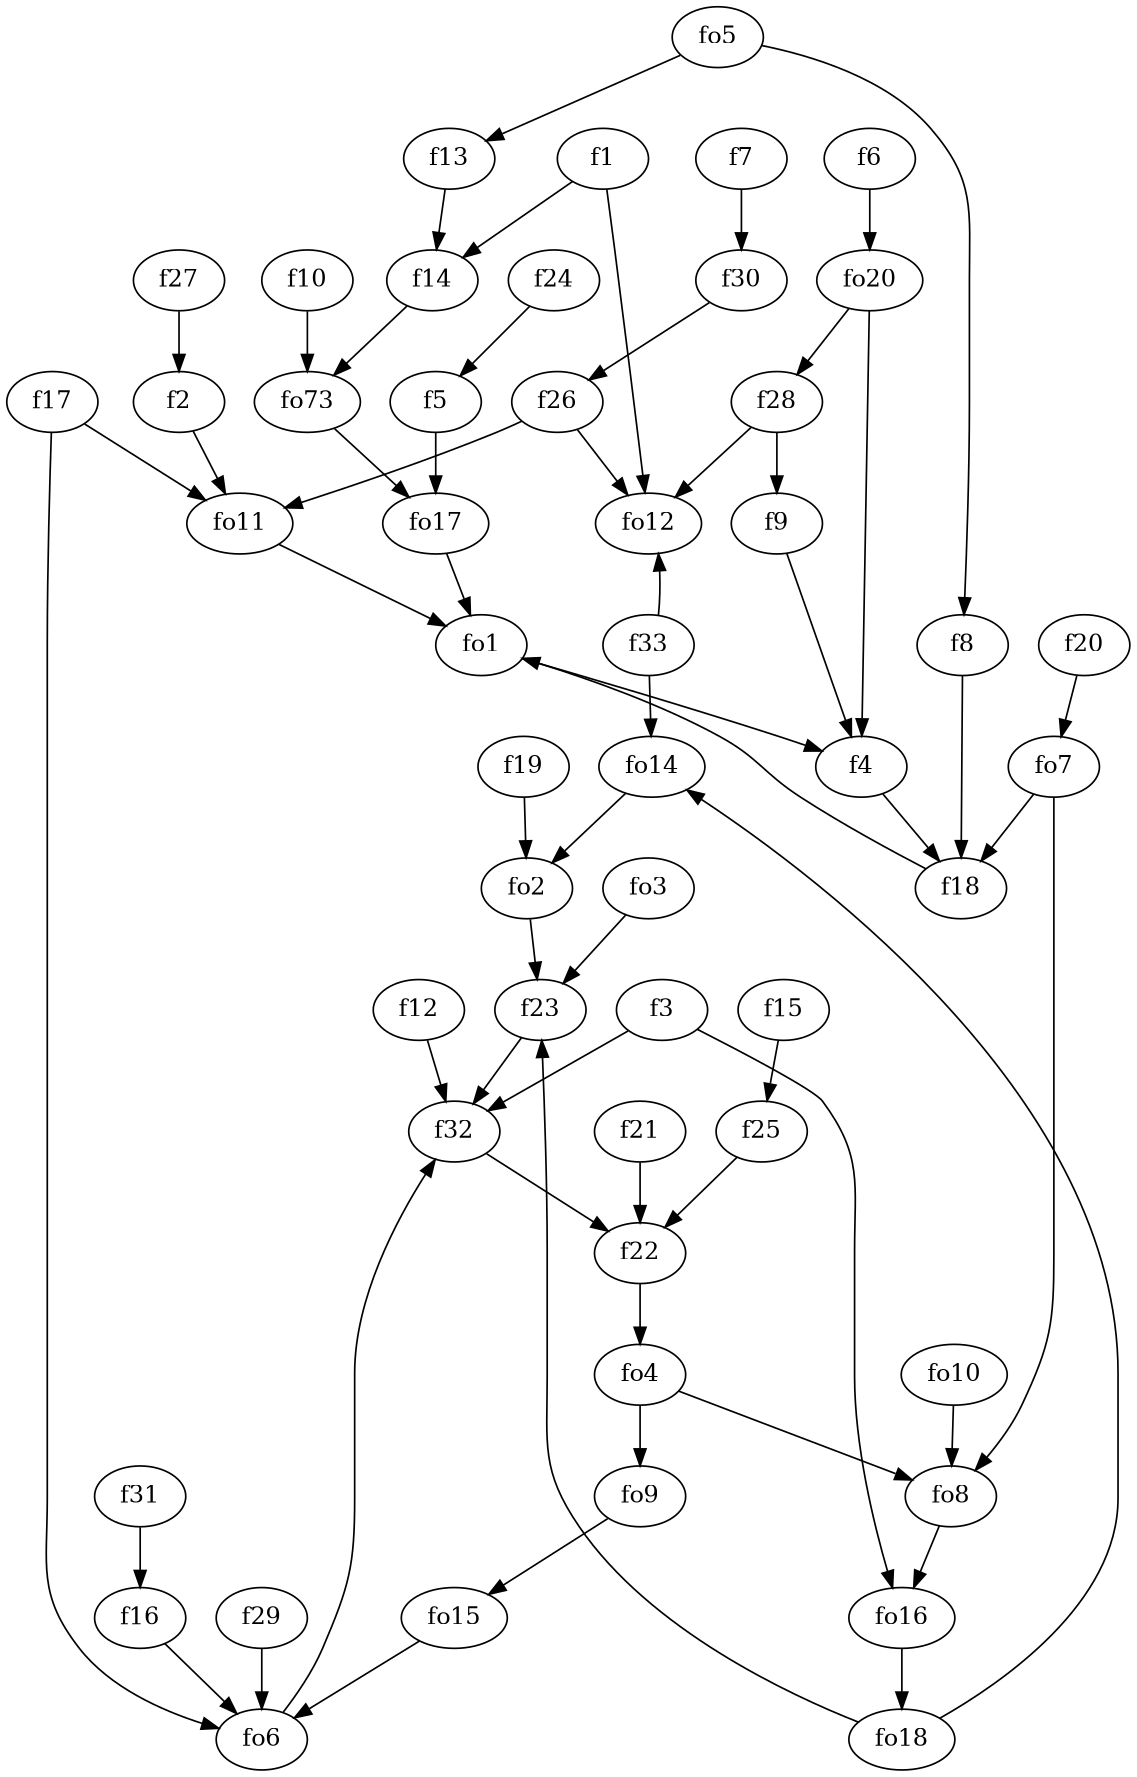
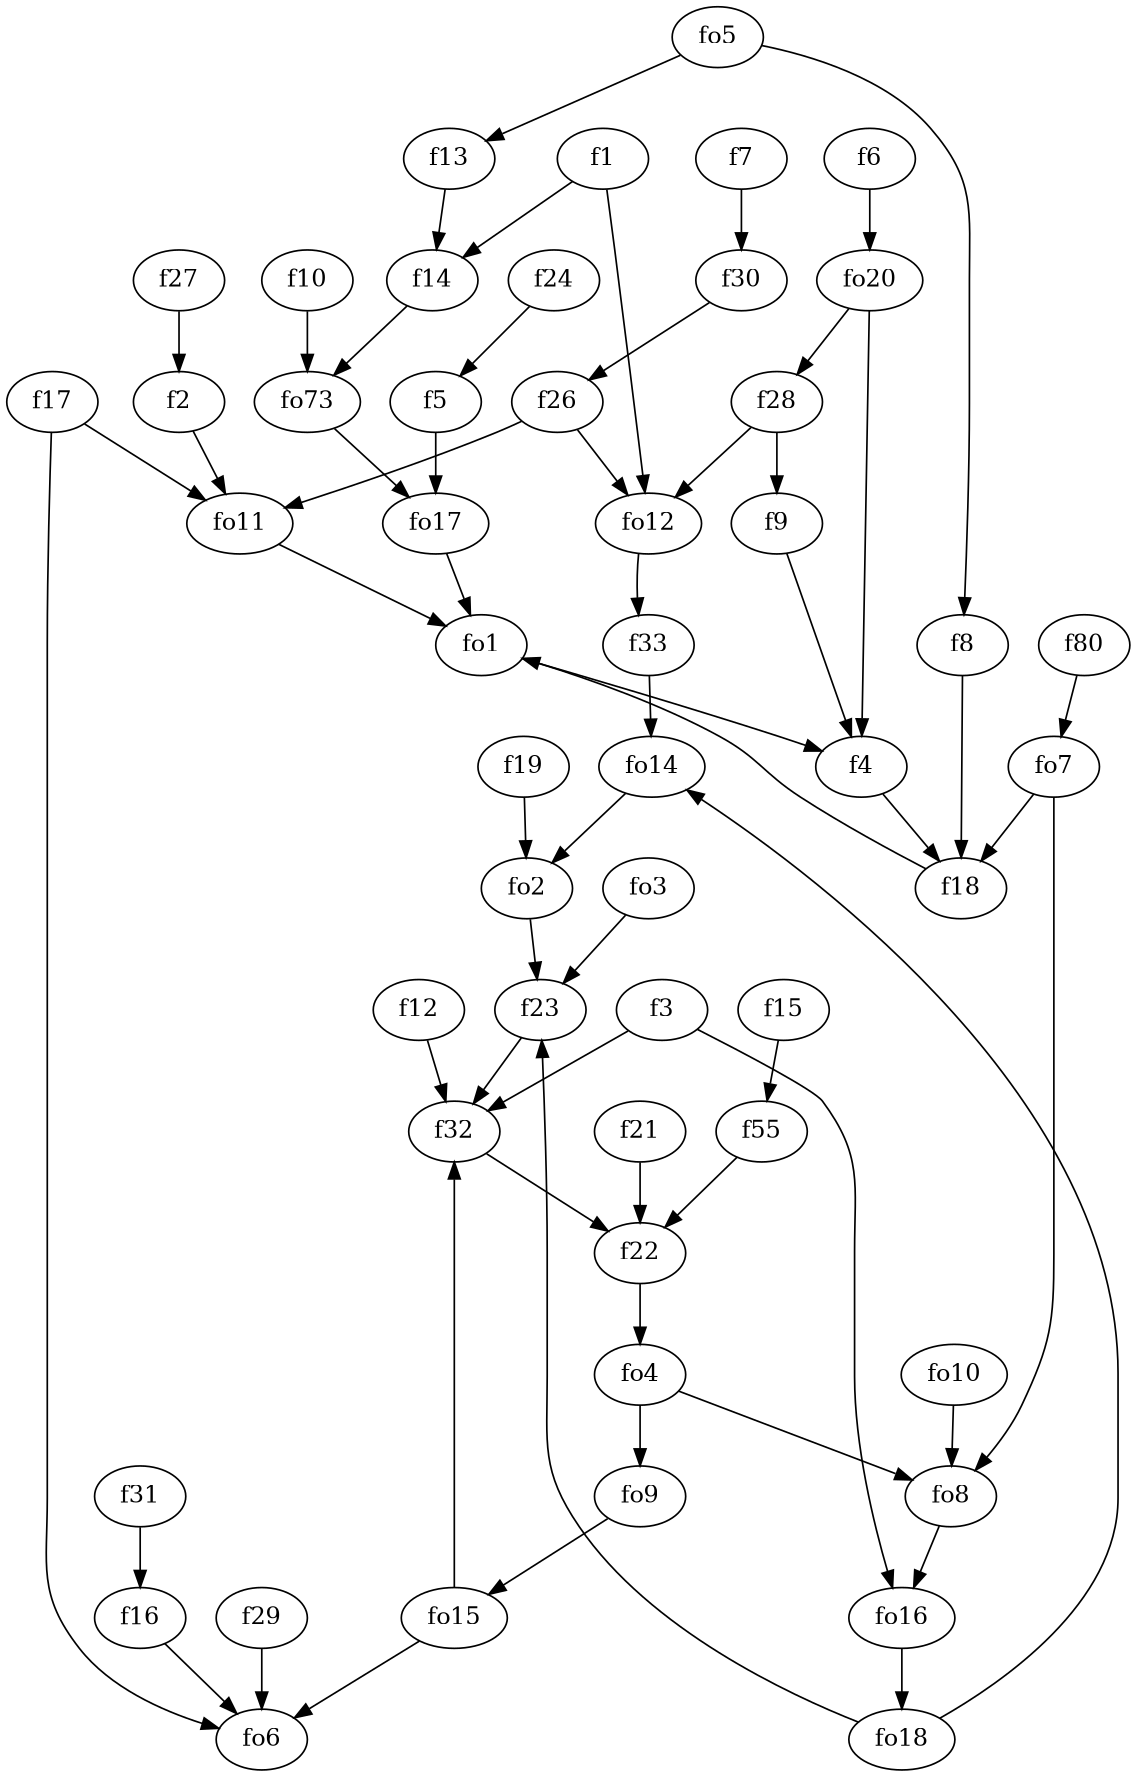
edge "f33" -> "fo12": reversed
node "f20": label "f20" -> "f80"
node "f25": label "f25" -> "f55"
edge "fo6" -> "f32": now "fo15" -> "f32"
